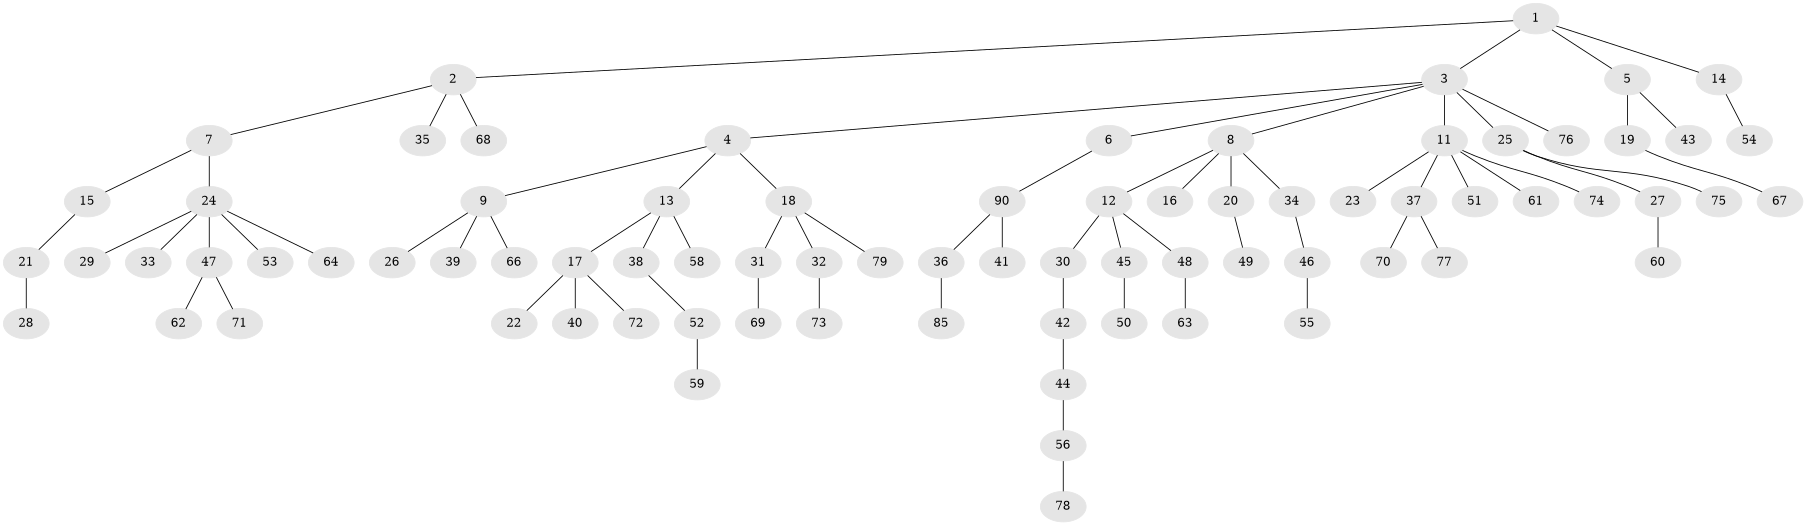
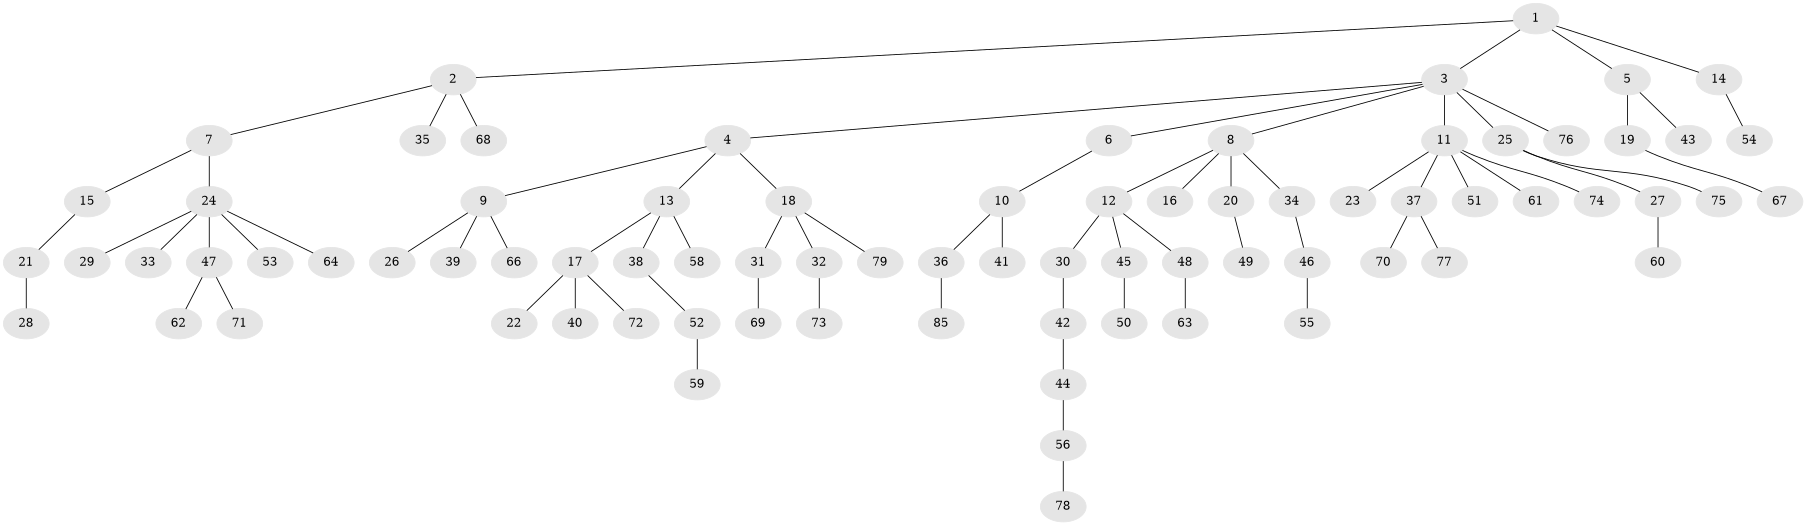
node "90": label "90" -> "10"
